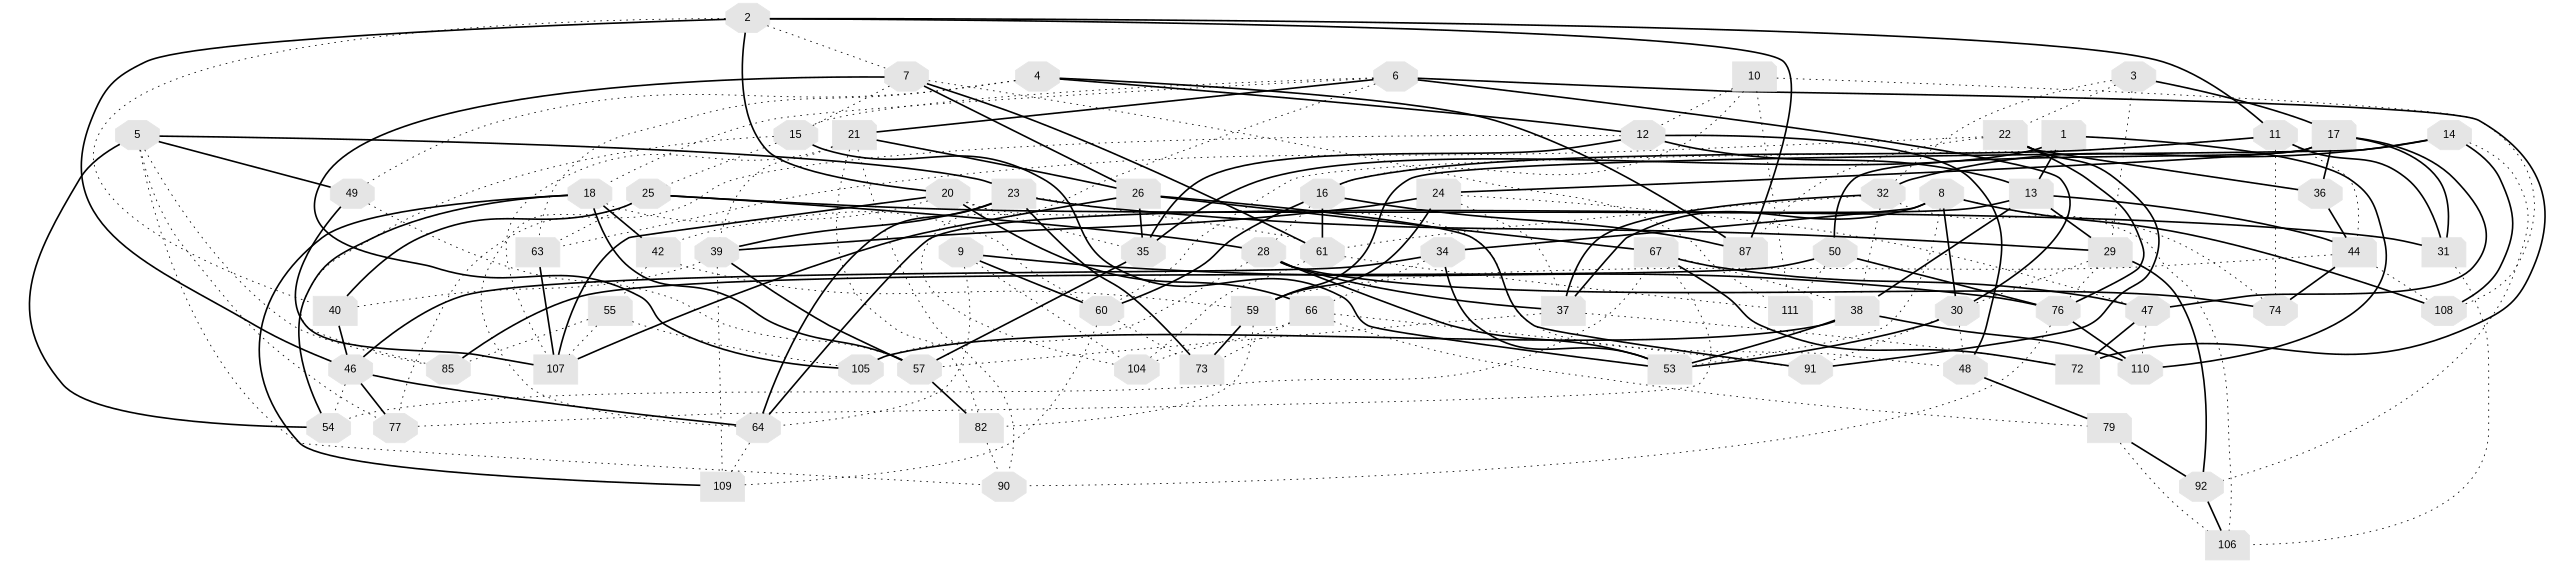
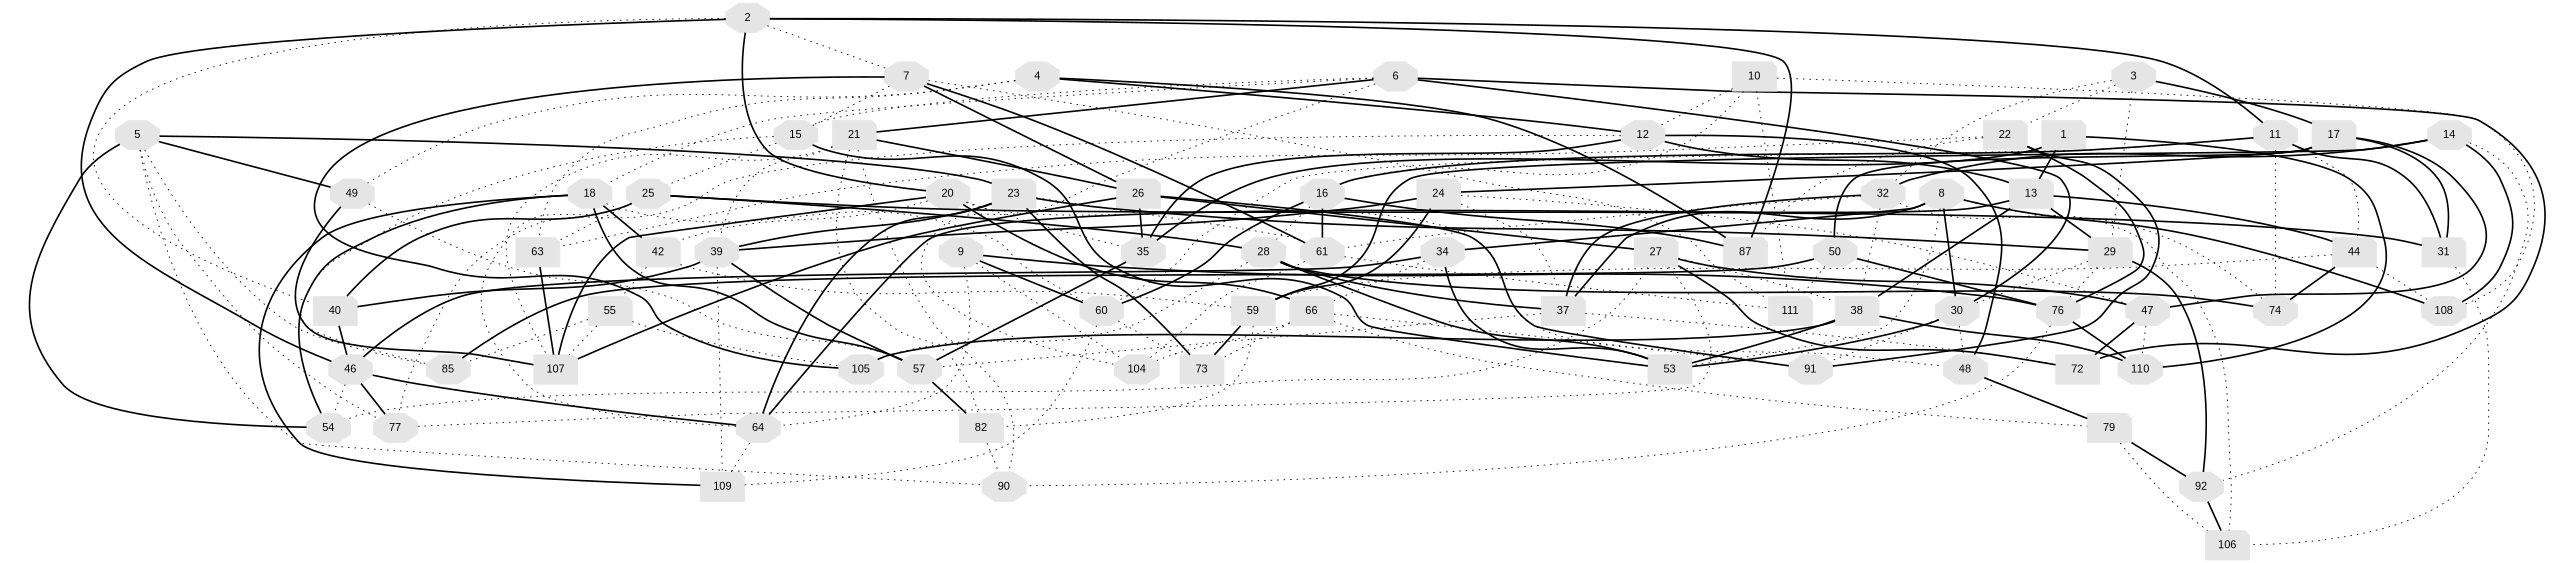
node "36": removed
node "67": label "67" -> "27"
edge "39" -- "40": style dotted -> bold
